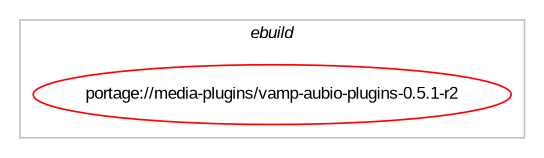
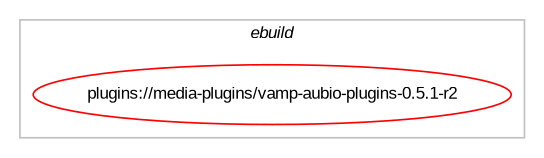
node "portage://media-plugins/vamp-aubio-plugins-0.5.1-r2": label "portage://media-plugins/vamp-aubio-plugins-0.5.1-r2" -> "plugins://media-plugins/vamp-aubio-plugins-0.5.1-r2"
